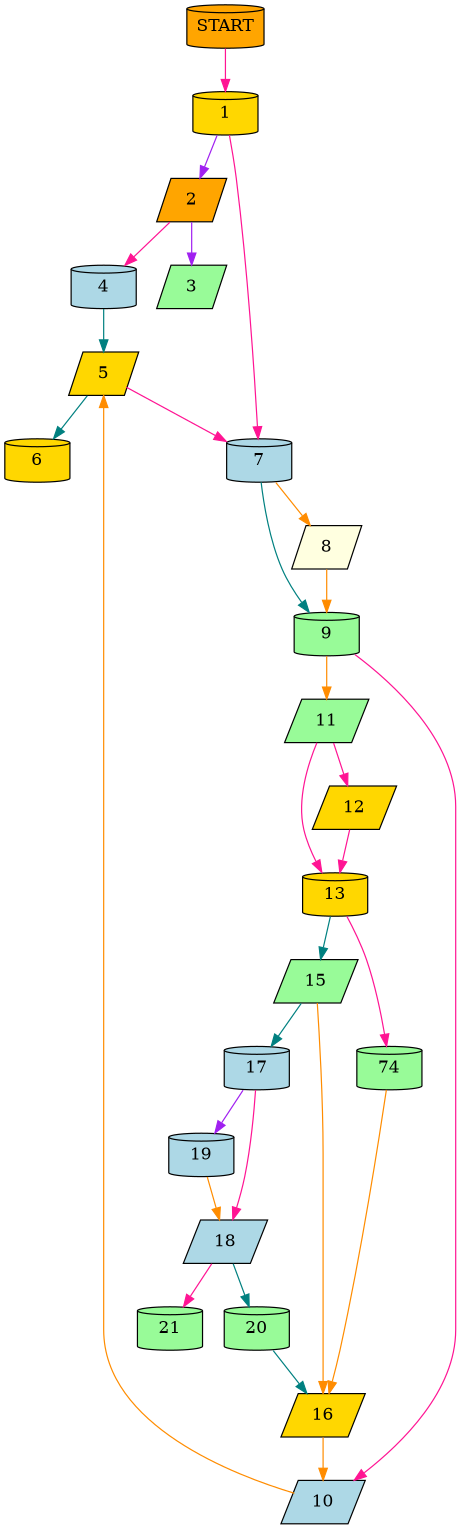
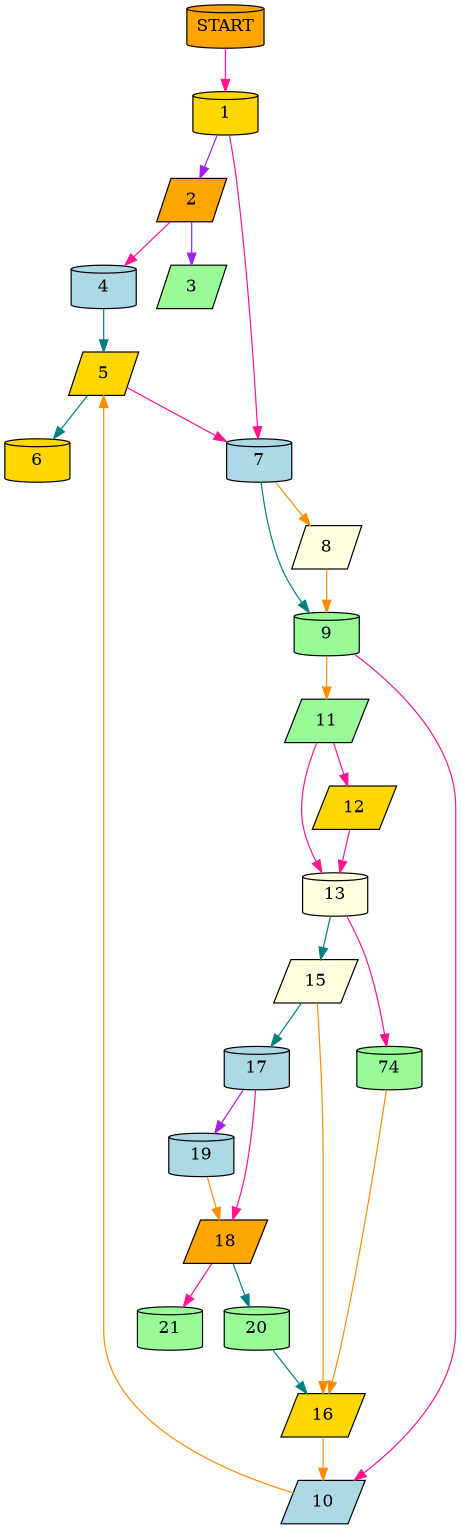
node "13": fillcolor gold -> lightyellow
node "15": fillcolor palegreen -> lightyellow
node "18": fillcolor lightblue -> orange
